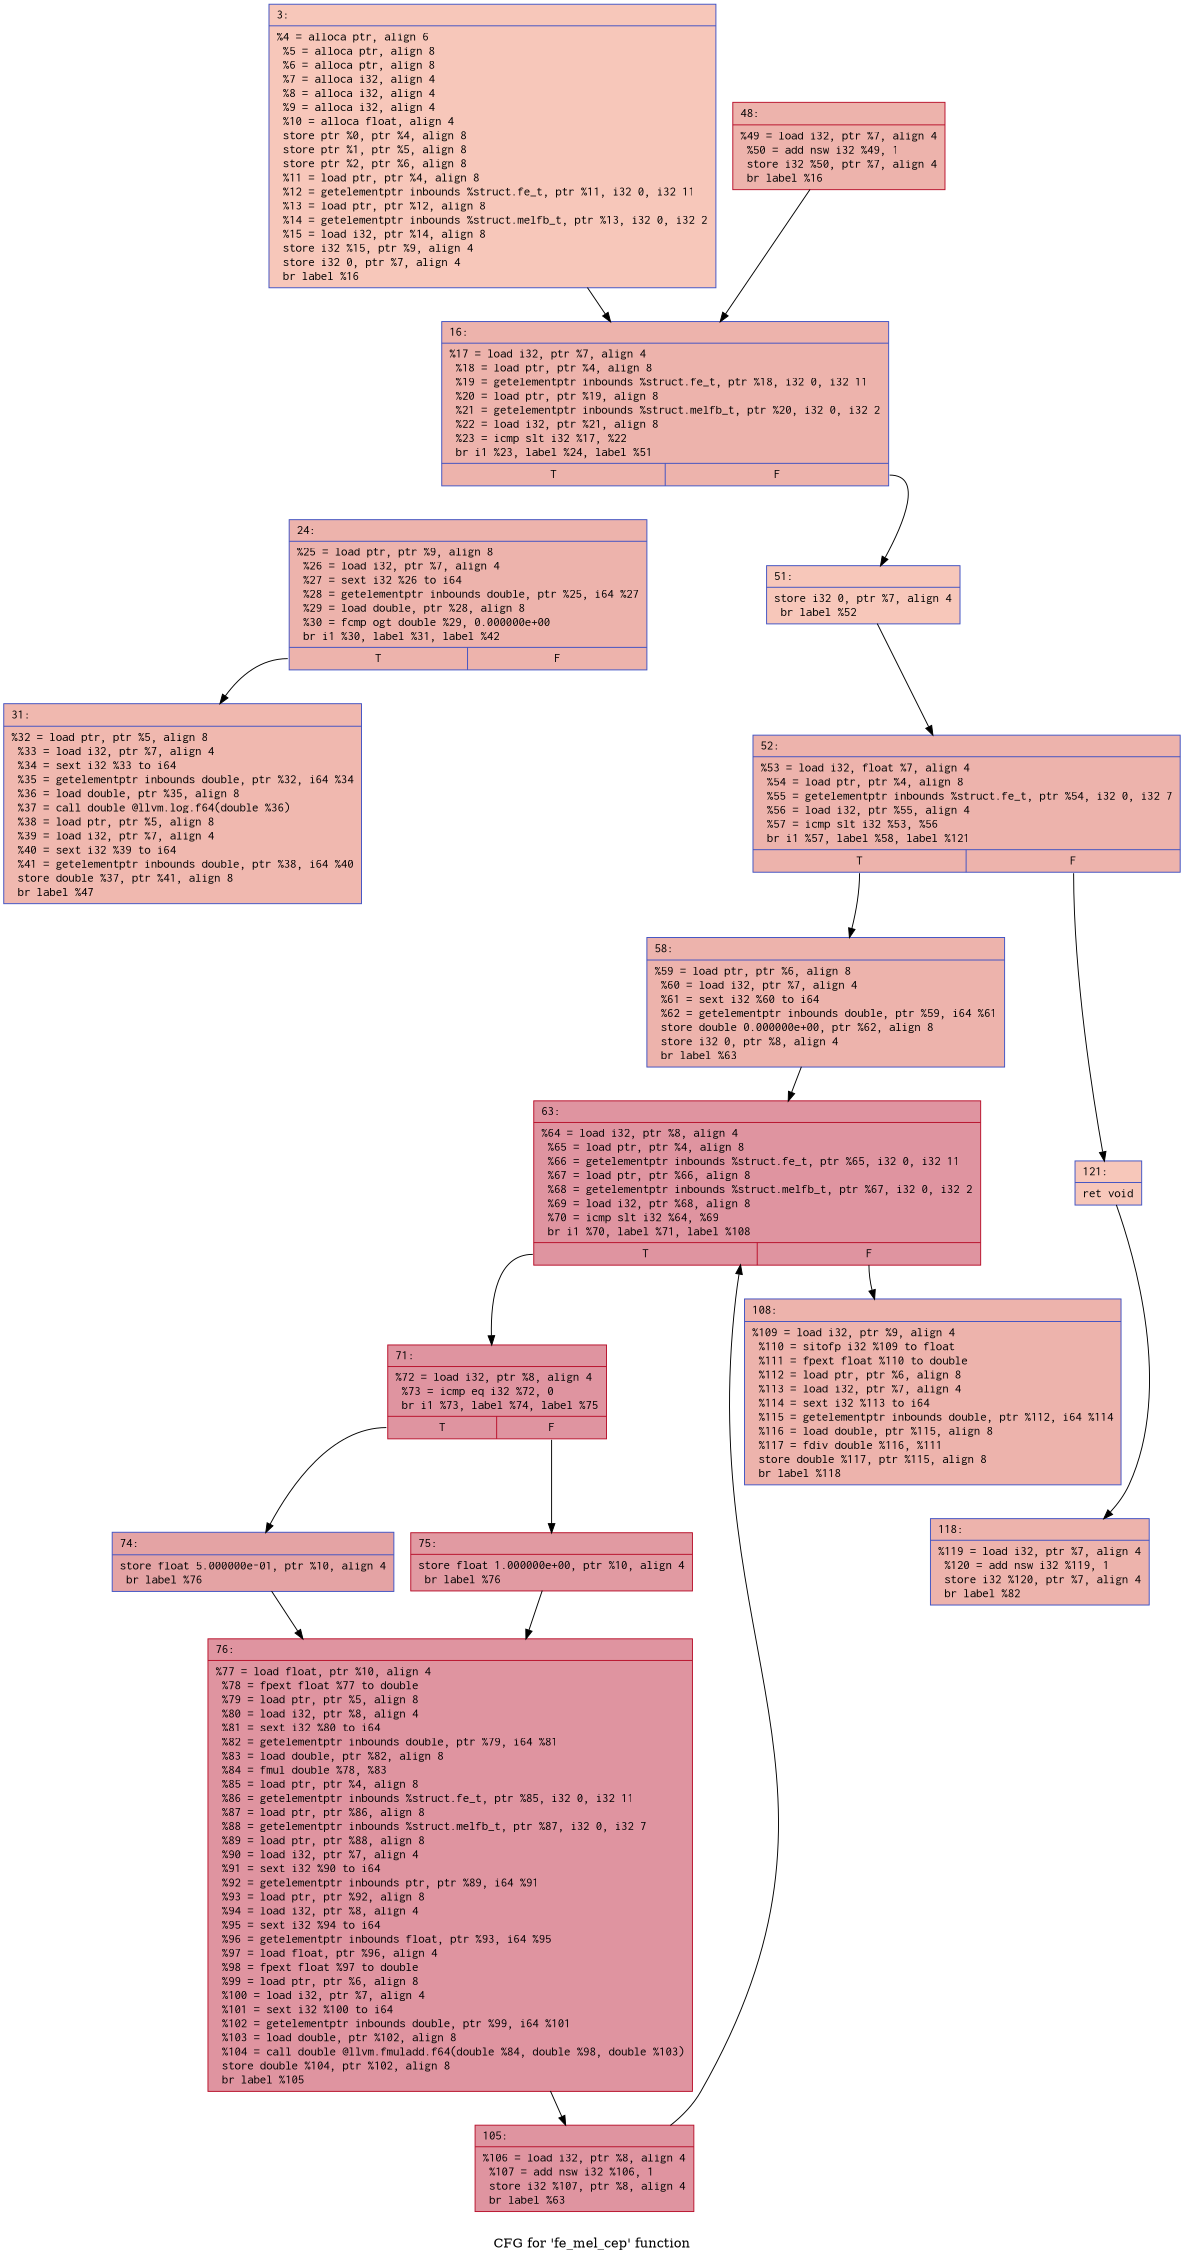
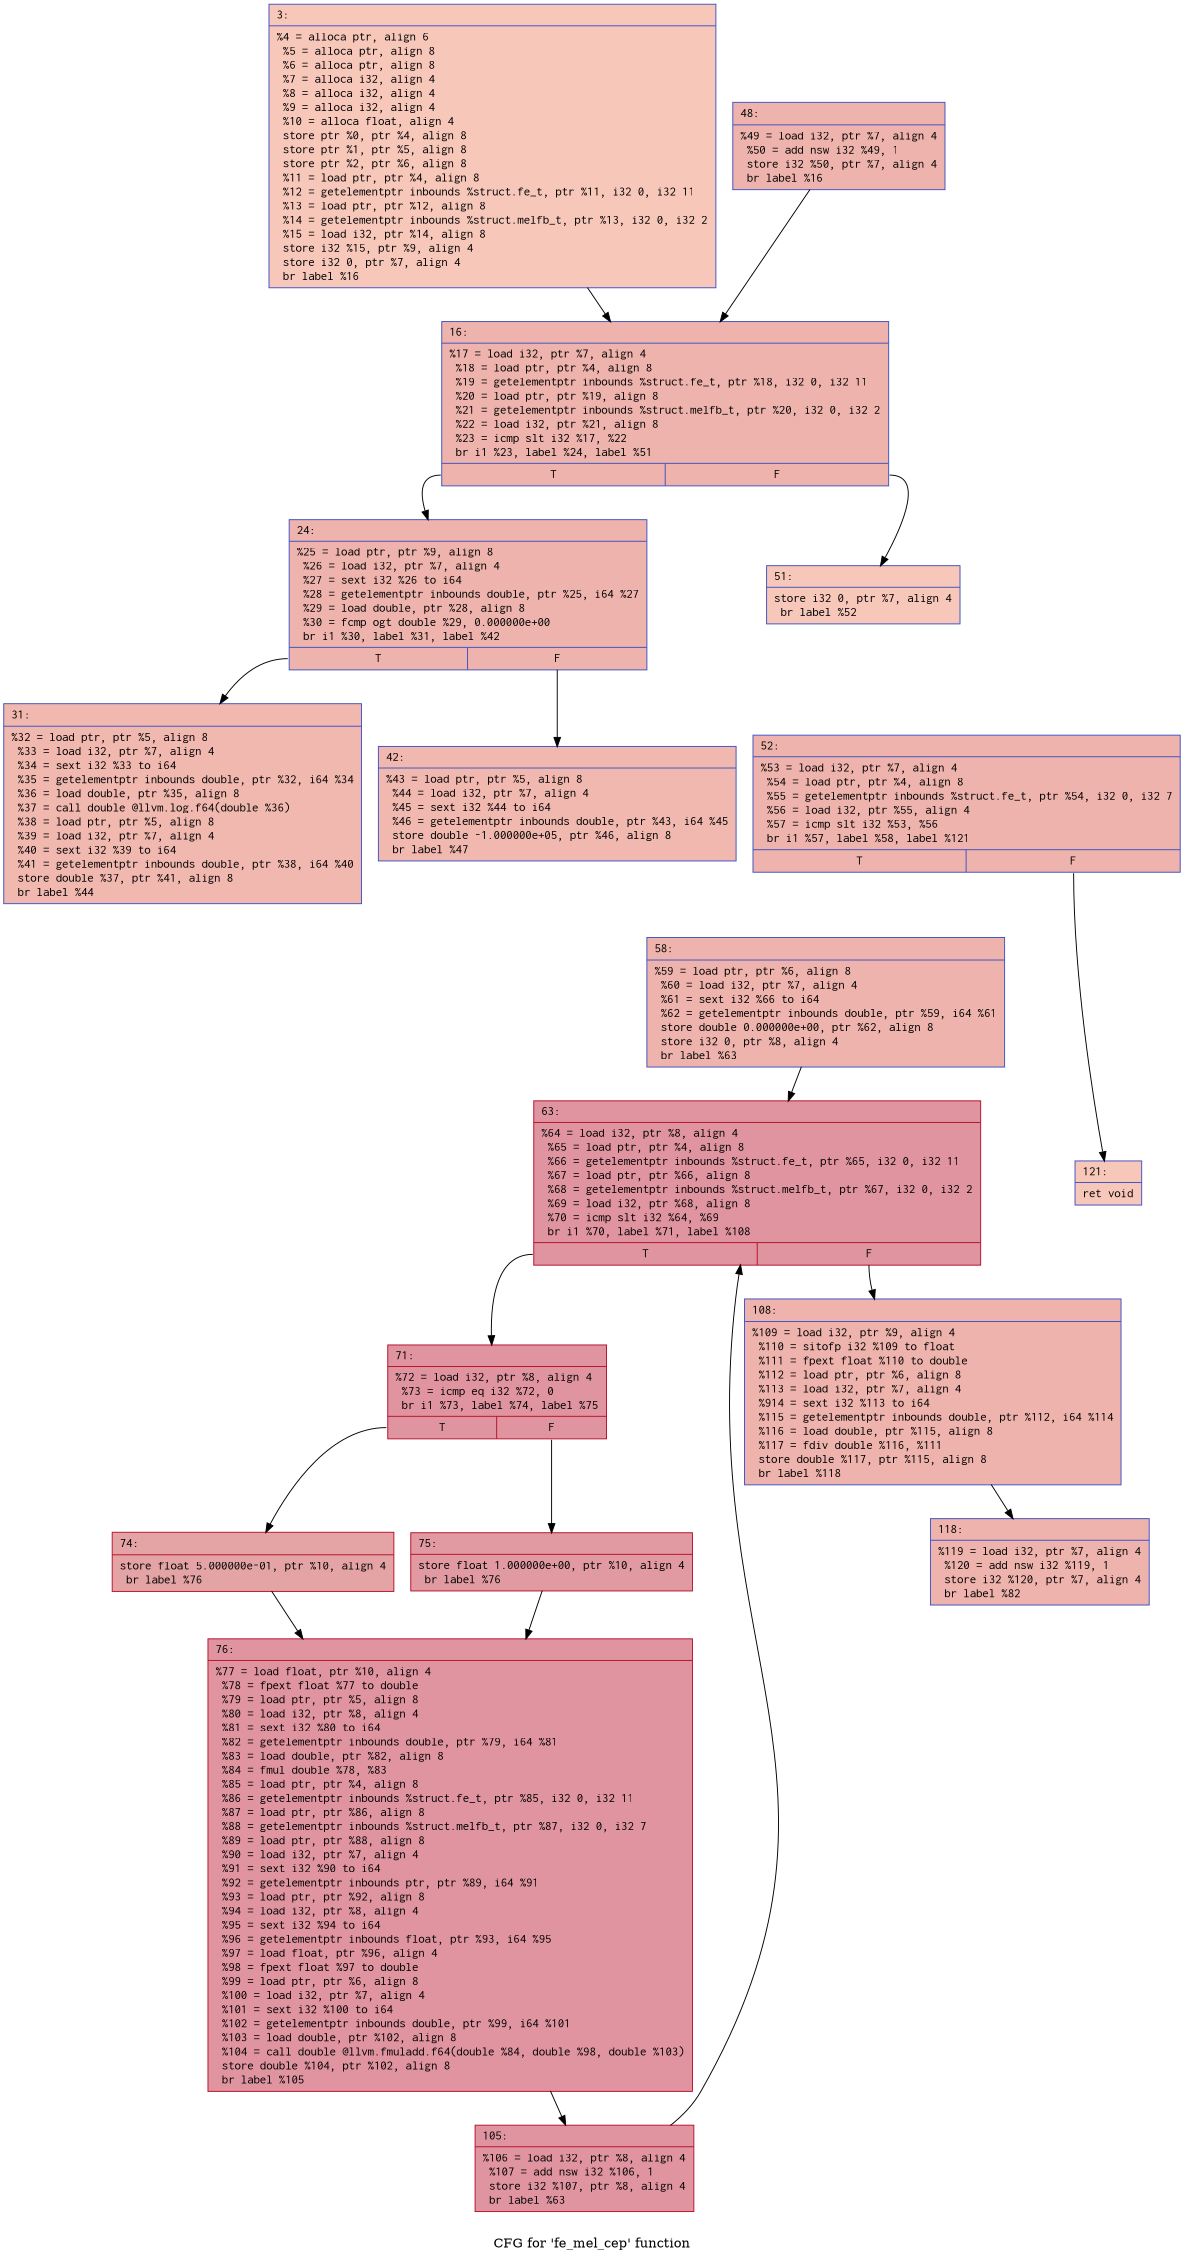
node "48:": color #b70d28ff -> #3d50c3ff
edge "16:" -> "24:": added
edge "51:" -> "52:": removed
node "52:": text "%53 = load i32, float %7, align 4" -> "%53 = load i32, ptr %7, align 4"
node "42:": added
node "31:": text "br label %47" -> "br label %44"
edge "52:" -> "58:": removed
node "58:": text "%61 = sext i32 %60 to i64" -> "%61 = sext i32 %66 to i64"
edge "121:" -> "118:": now "108:" -> "118:"
node "108:": text "%114 = sext i32 %113 to i64" -> "%914 = sext i32 %113 to i64"
node "74:": color #3d50c3ff -> #b70d28ff
